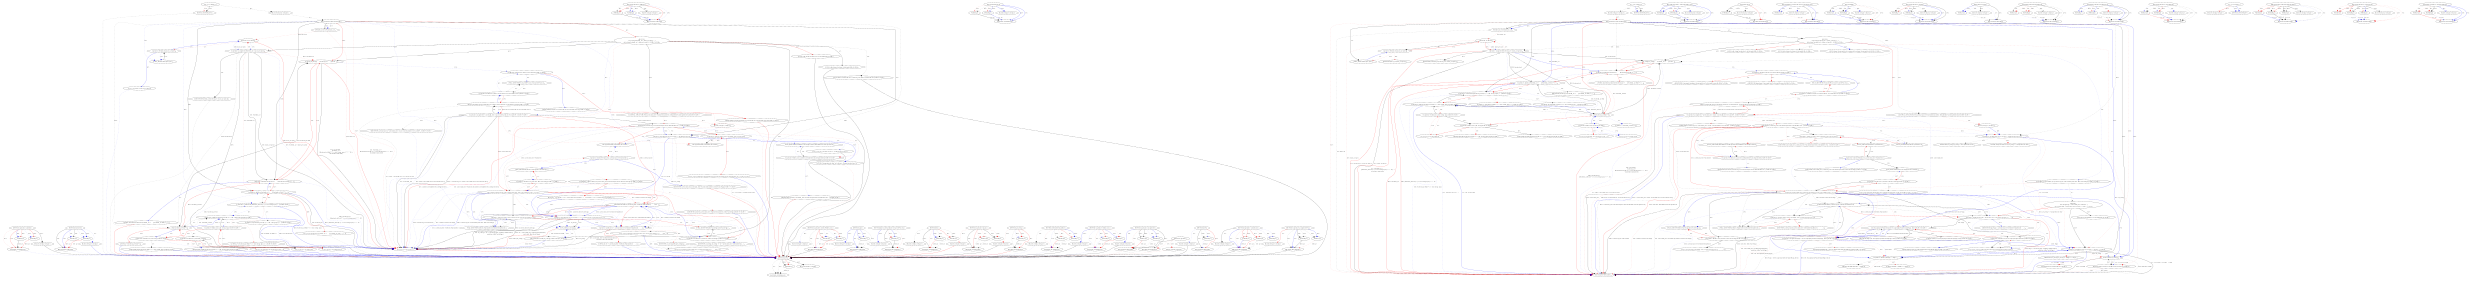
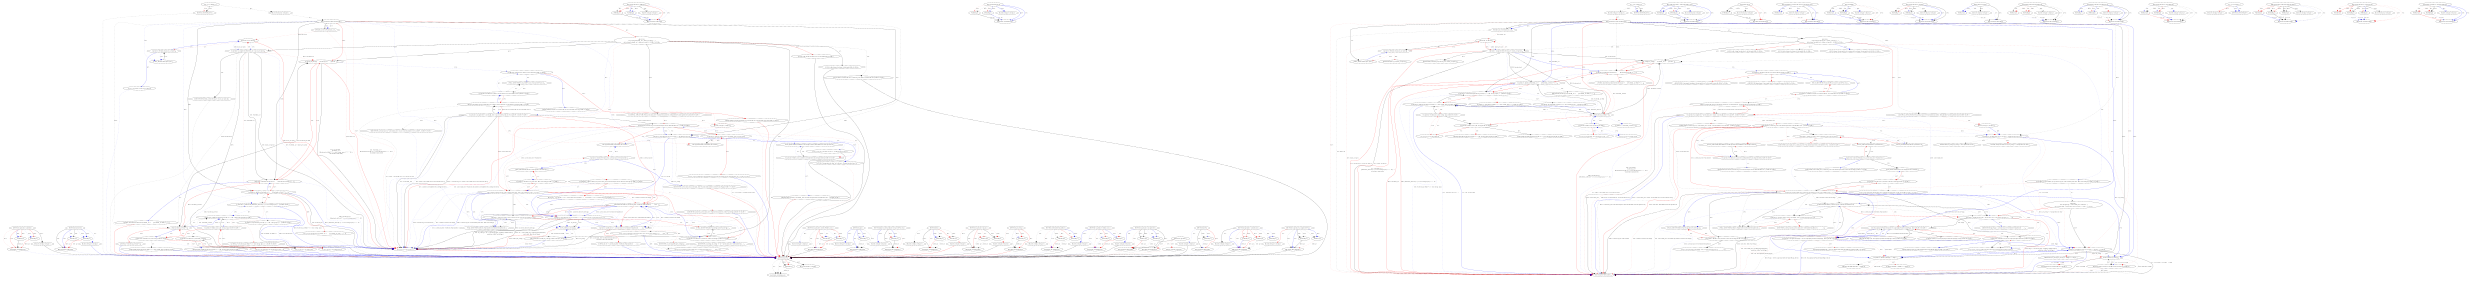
node "<(LOCAL,std.string flags: std.string)<SUB>12</SUB>>": removed
